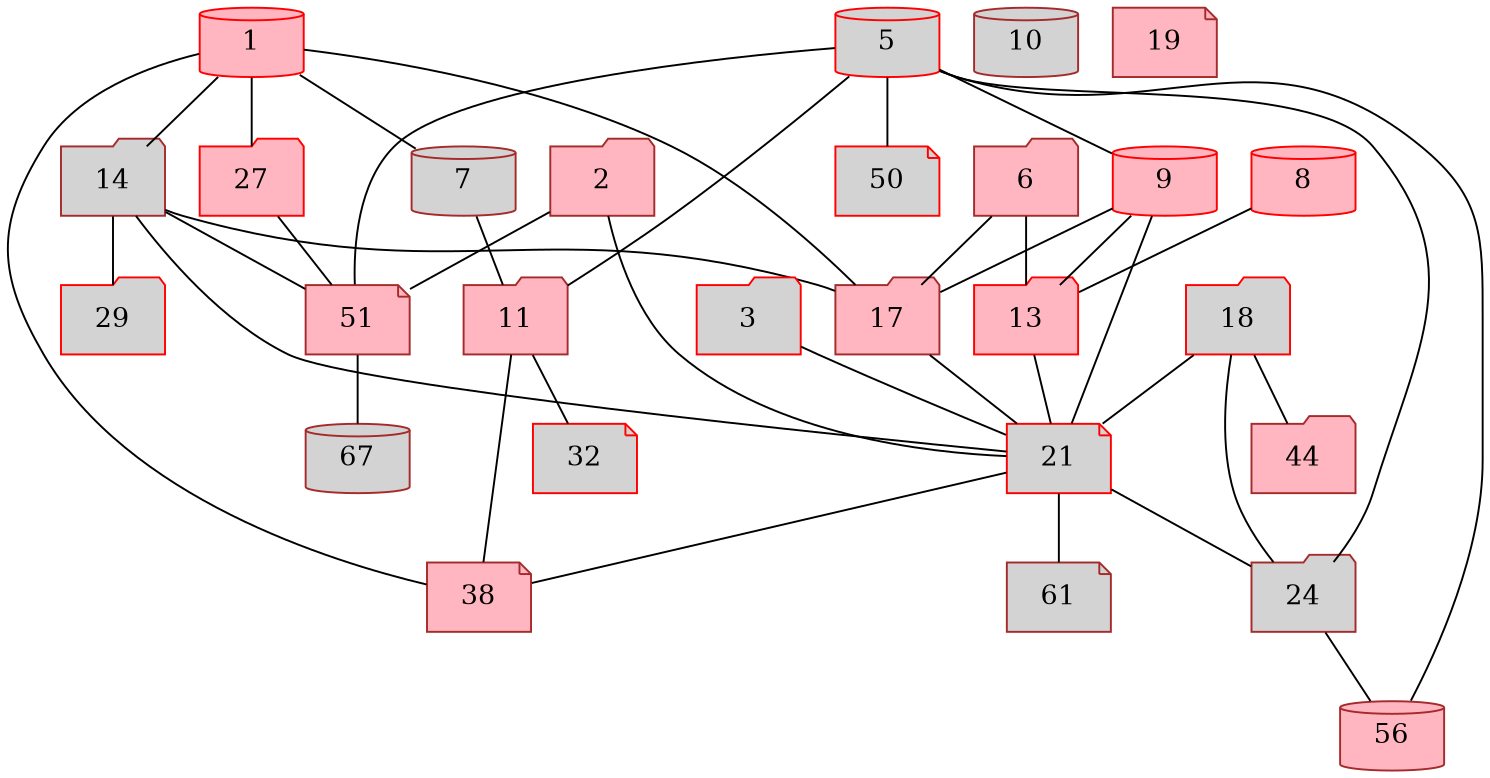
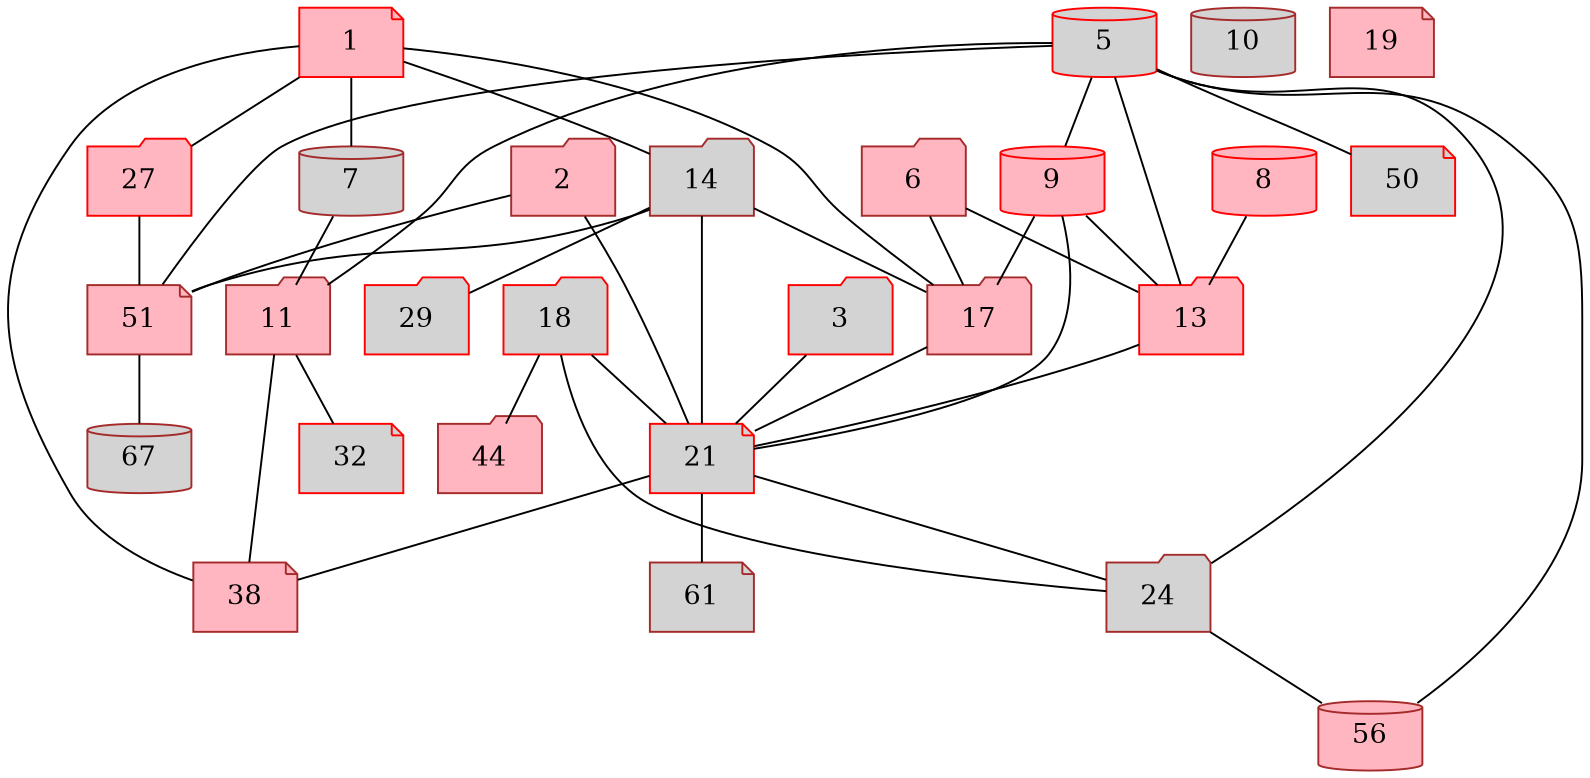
node "1": shape cylinder -> note
edge "5" -- "13": added
